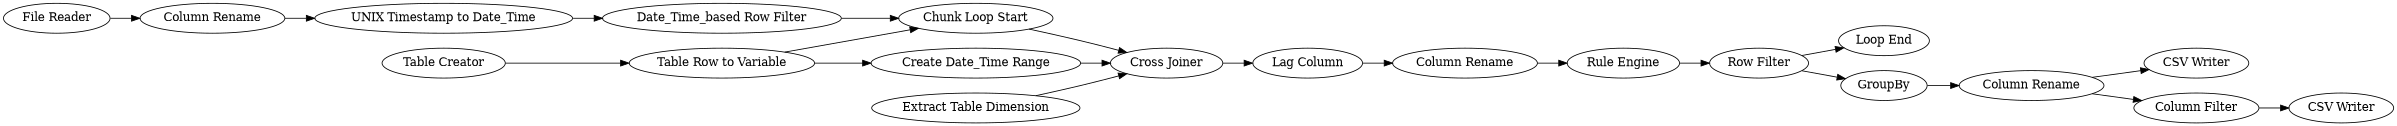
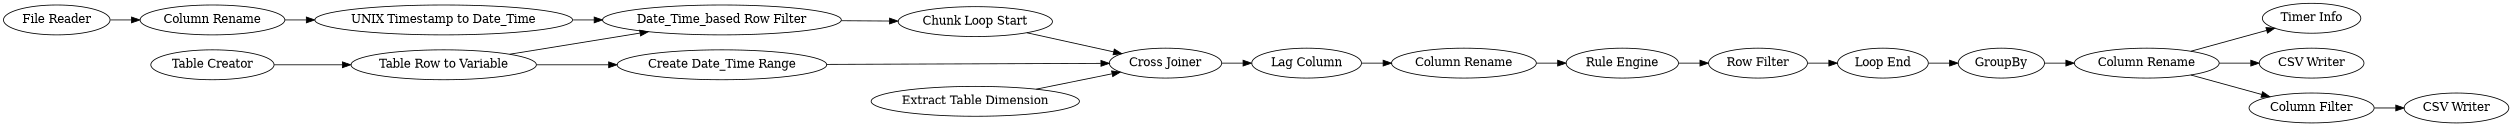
node "Timer Info": added
edge "Table Row to Variable" -> "Chunk Loop Start": now "Table Row to Variable" -> "Date_Time_based Row Filter"
edge "Row Filter" -> "GroupBy": now "Loop End" -> "GroupBy"
